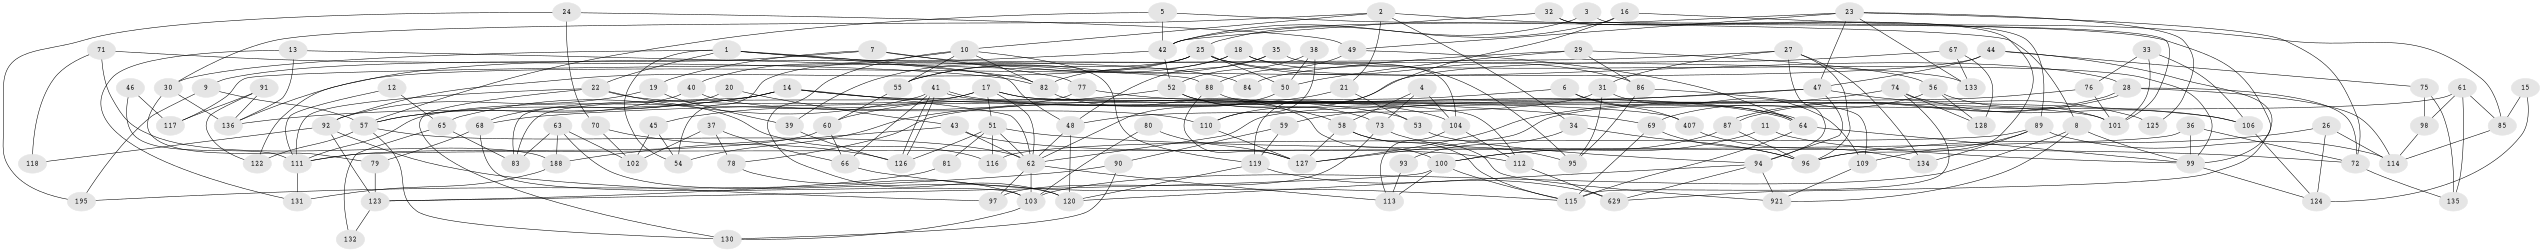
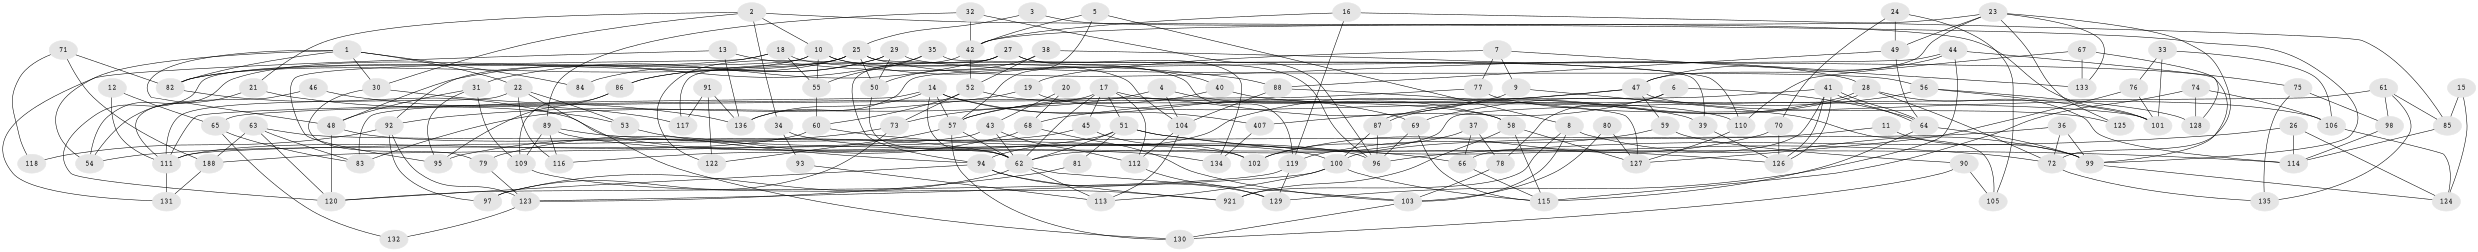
edge "74" -- "127": removed
node "195": label "195" -> "105"
node "629": label "629" -> "129"
